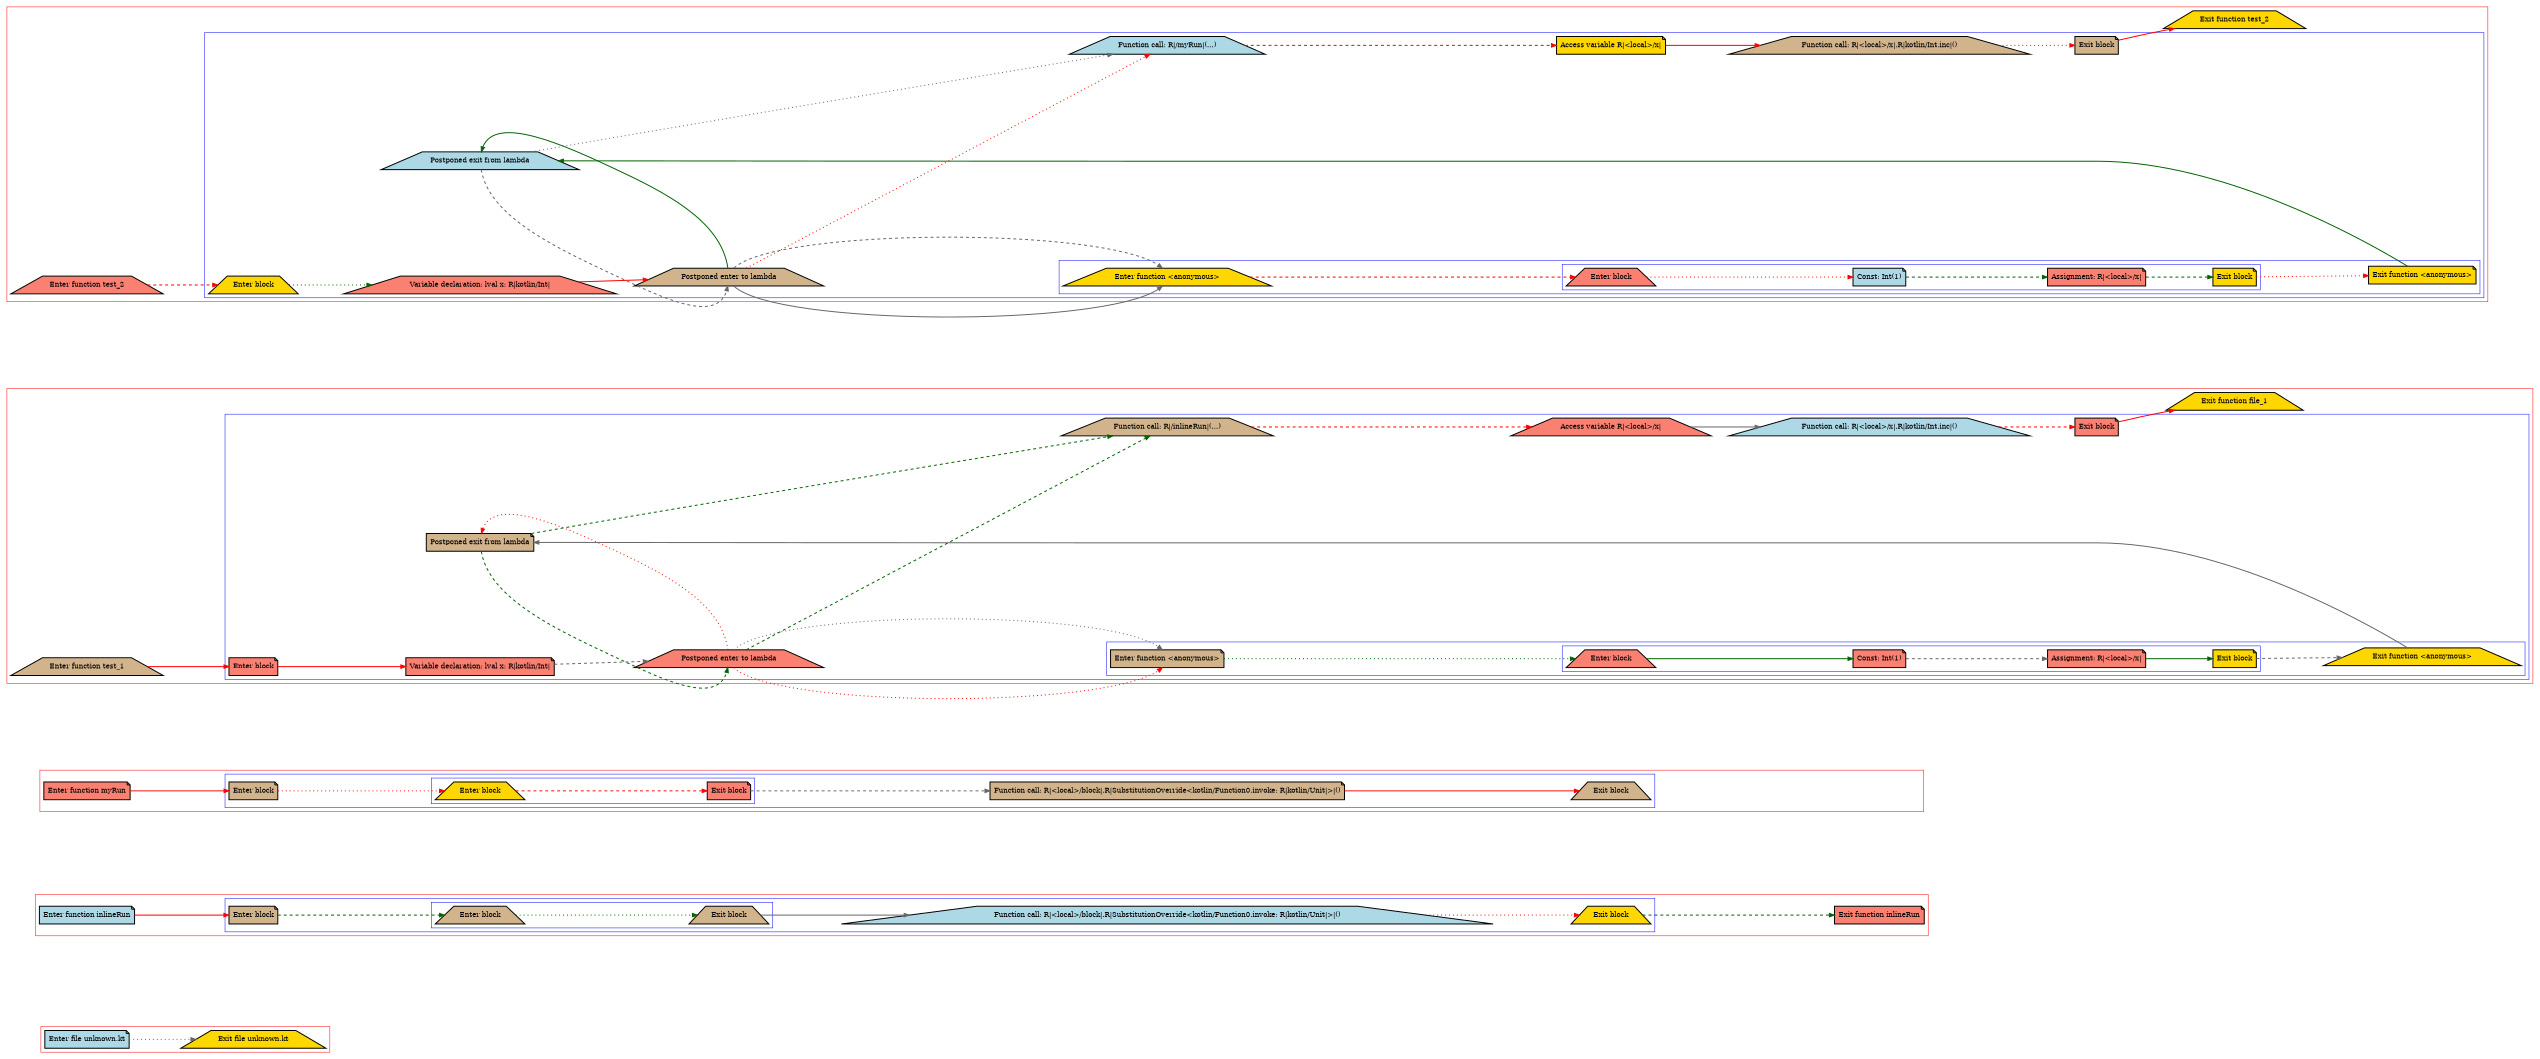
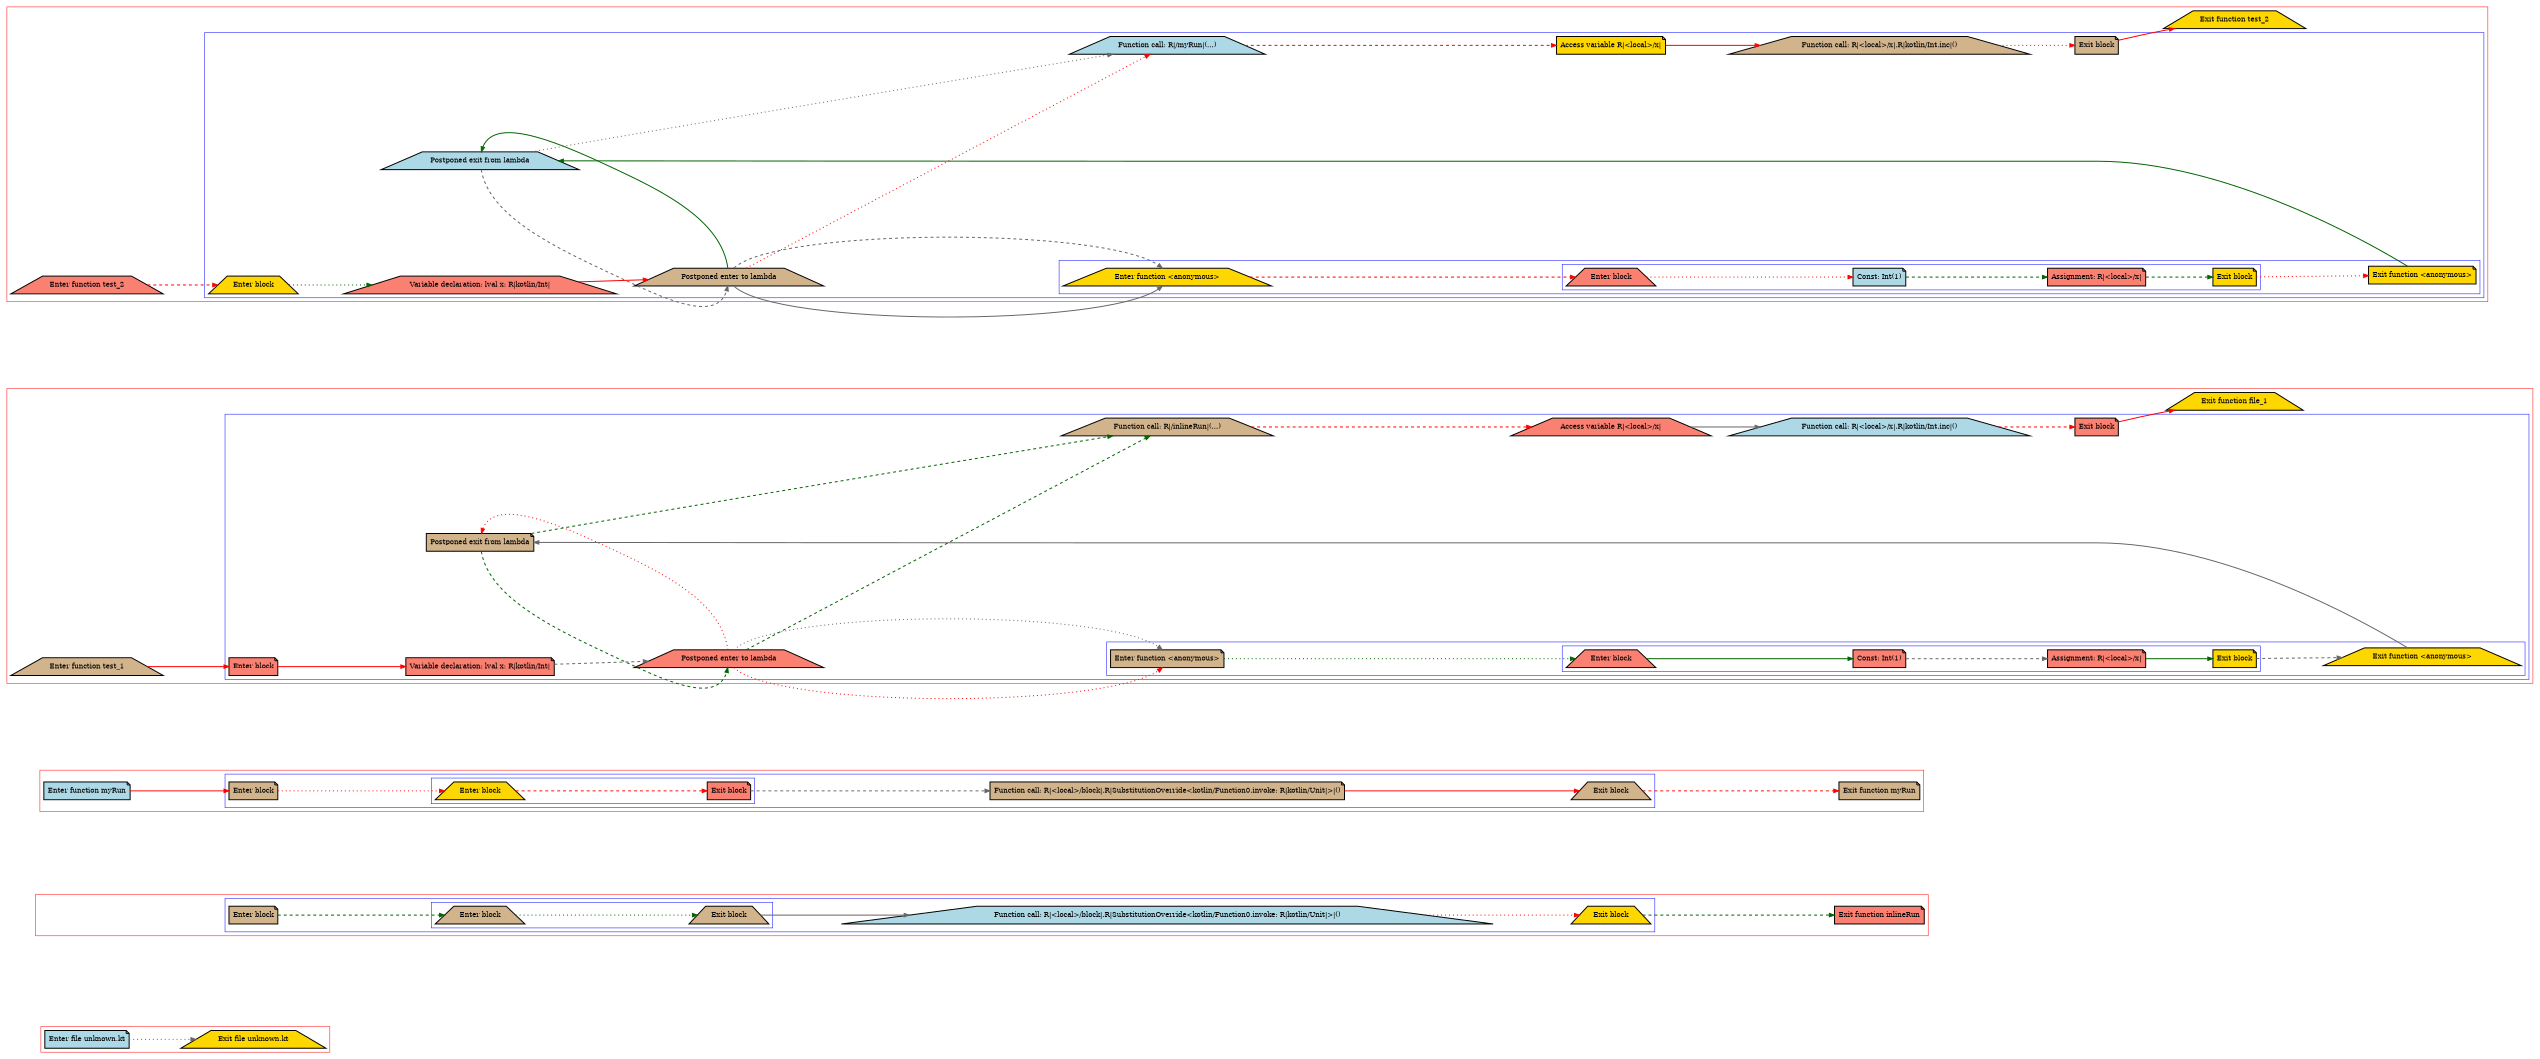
node "Enter function myRun": fillcolor salmon -> lightblue
node "Exit function myRun": added
node "Enter function inlineRun": removed
